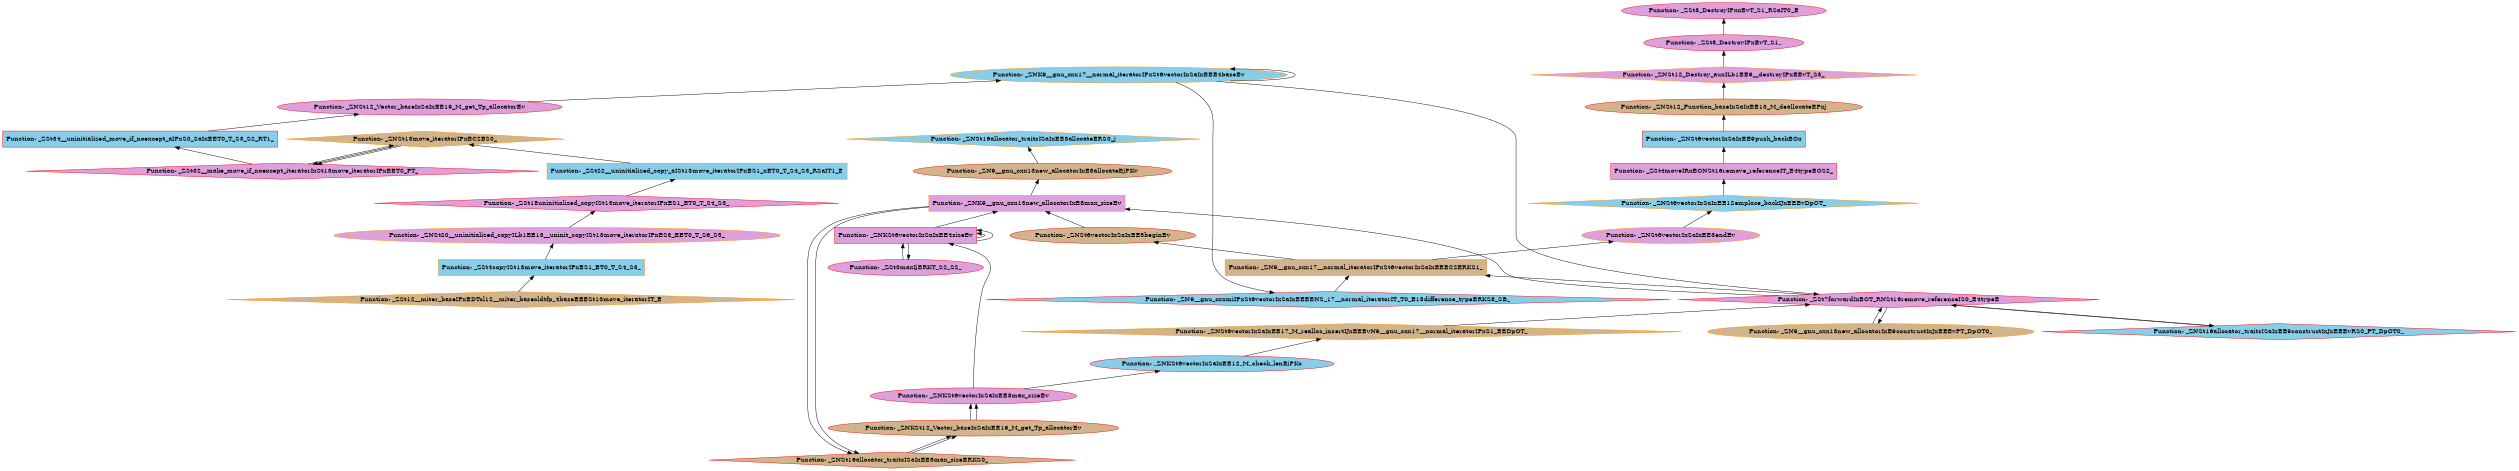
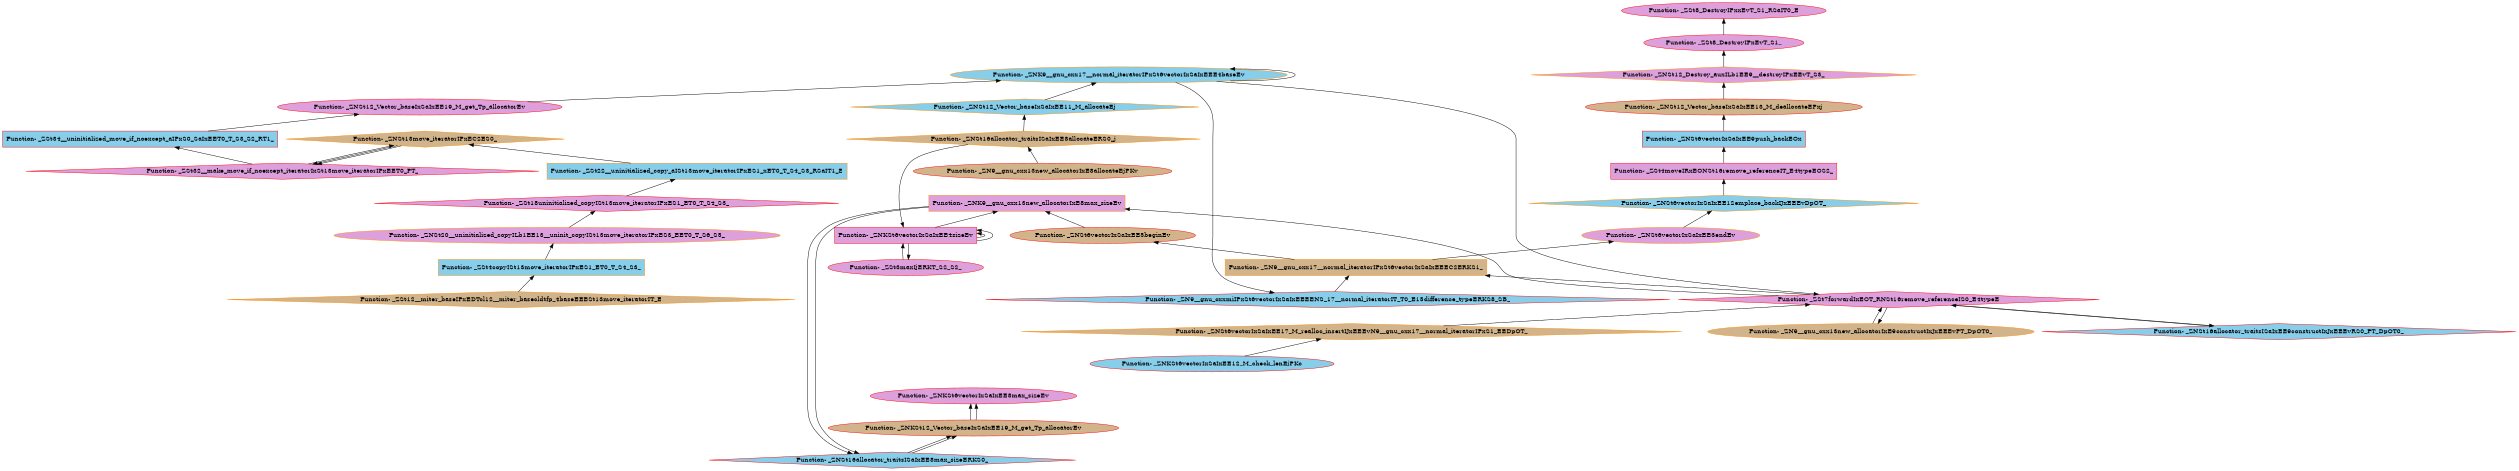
node "Function- _ZNSt12_Vector_baseIxSaIxEE11_M_allocateEj": added
node "Function- _ZNSt12_Function_baseIxSaIxEE13_M_deallocateEPxj": label "Function- _ZNSt12_Function_baseIxSaIxEE13_M_deallocateEPxj" -> "Function- _ZNSt12_Vector_baseIxSaIxEE13_M_deallocateEPxj"
node "Function- _ZNSt16allocator_traitsISaIxEE8allocateERS0_j": fillcolor skyblue -> tan
edge "Function- _ZNK9__gnu_cxx13new_allocatorIxE8max_sizeEv" -> "Function- _ZN9__gnu_cxx13new_allocatorIxE8allocateEjPKv": removed
edge "Function- _ZNKSt6vectorIxSaIxEE8max_sizeEv" -> "Function- _ZNKSt6vectorIxSaIxEE4sizeEv": now "Function- _ZNSt16allocator_traitsISaIxEE8allocateERS0_j" -> "Function- _ZNKSt6vectorIxSaIxEE4sizeEv"
edge "Function- _ZNKSt6vectorIxSaIxEE8max_sizeEv" -> "Function- _ZNKSt6vectorIxSaIxEE12_M_check_lenEjPKc": removed
node "Function- _ZNSt16allocator_traitsISaIxEE8max_sizeERKS0_": fillcolor tan -> skyblue
